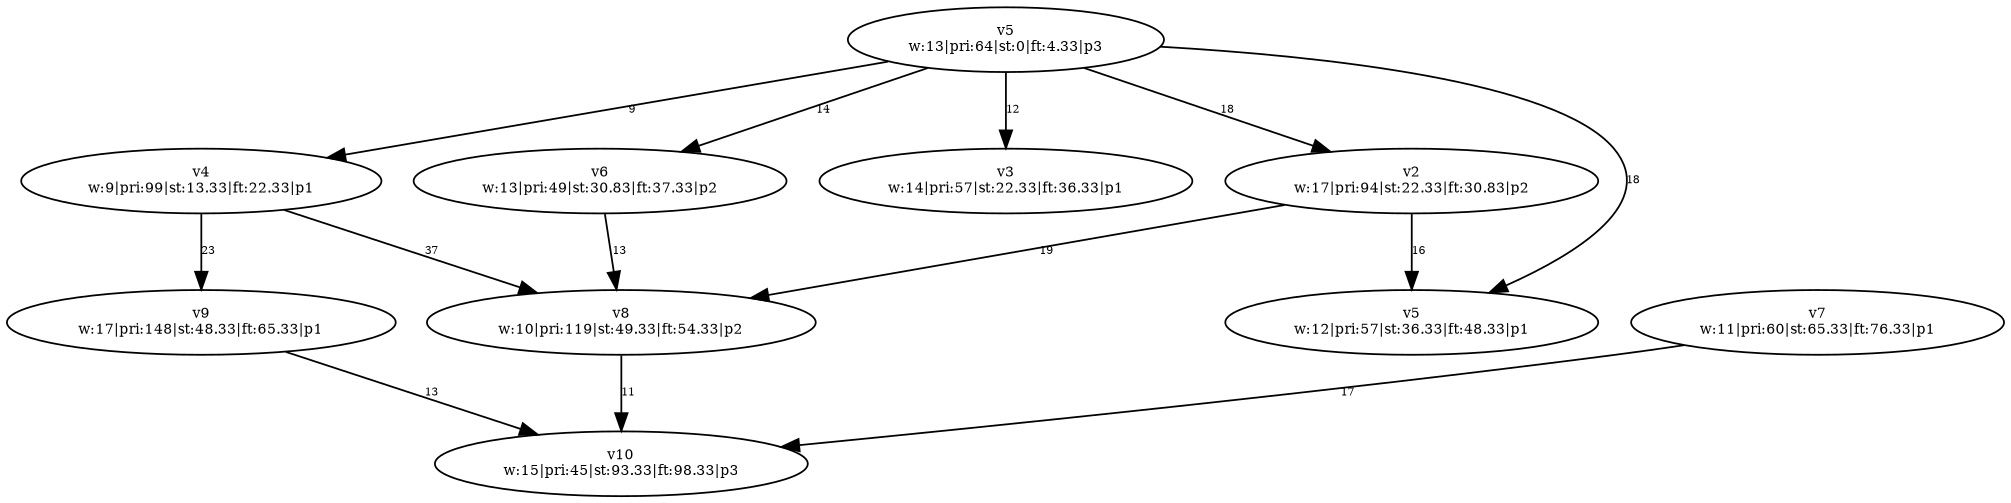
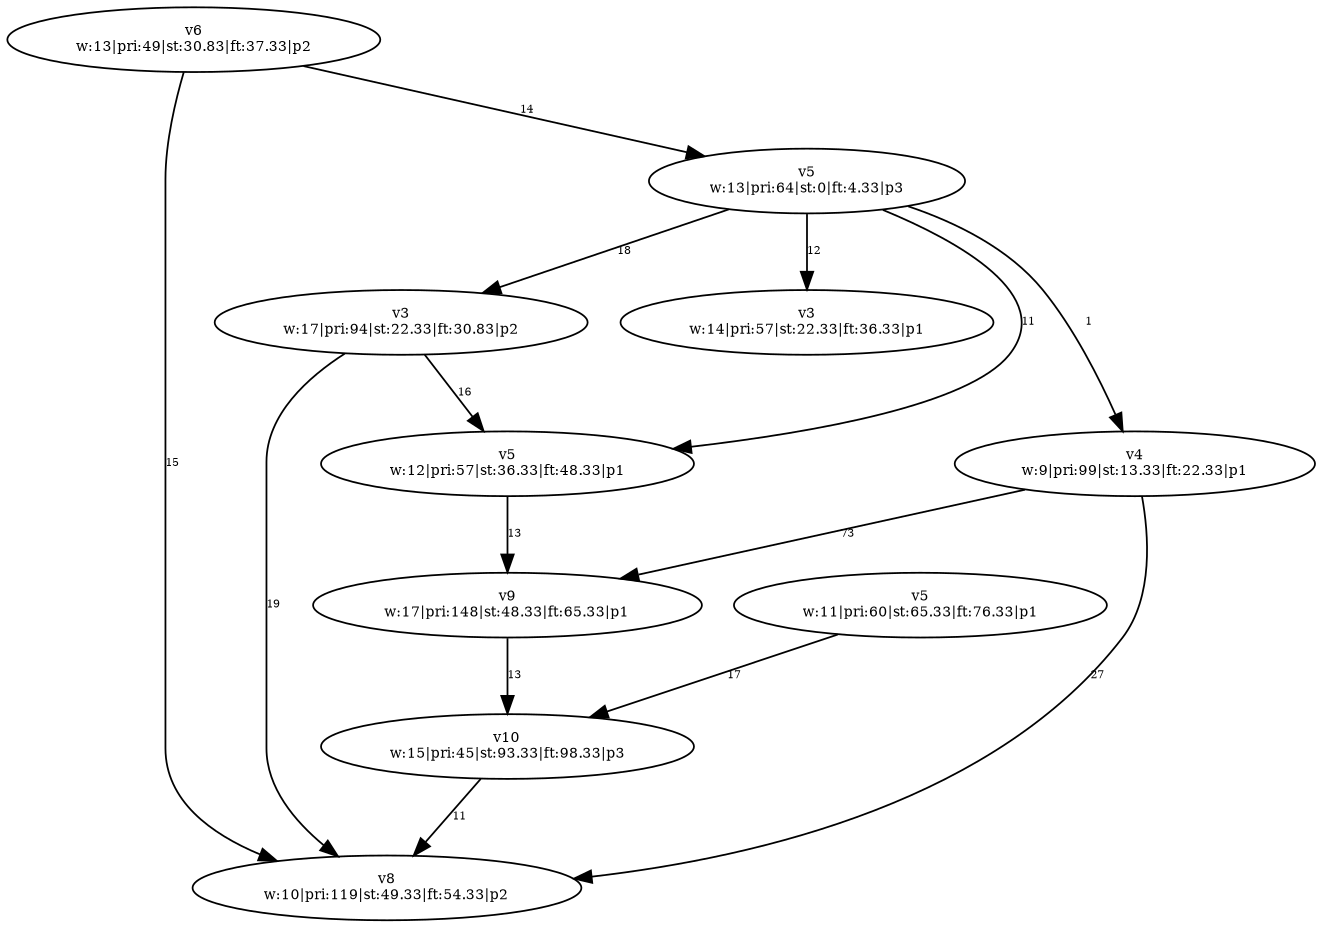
edge "v5 w:13|pri:64|st:0|ft:4.33|p3" -> "v6 w:13|pri:49|st:30.83|ft:37.33|p2": reversed
edge "v5 w:13|pri:64|st:0|ft:4.33|p3" -> "v4 w:9|pri:99|st:13.33|ft:22.33|p1": label "9" -> "1"
node "v2 w:17|pri:94|st:22.33|ft:30.83|p2": label "v2 w:17|pri:94|st:22.33|ft:30.83|p2" -> "v3 w:17|pri:94|st:22.33|ft:30.83|p2"
edge "v5 w:13|pri:64|st:0|ft:4.33|p3" -> "v5 w:12|pri:57|st:36.33|ft:48.33|p1": label "18" -> "11"
edge "v4 w:9|pri:99|st:13.33|ft:22.33|p1" -> "v9 w:17|pri:148|st:48.33|ft:65.33|p1": label "23" -> "73"
edge "v4 w:9|pri:99|st:13.33|ft:22.33|p1" -> "v8 w:10|pri:119|st:49.33|ft:54.33|p2": label "37" -> "27"
edge "v6 w:13|pri:49|st:30.83|ft:37.33|p2" -> "v8 w:10|pri:119|st:49.33|ft:54.33|p2": label "13" -> "15"
node "v7 w:11|pri:60|st:65.33|ft:76.33|p1": label "v7 w:11|pri:60|st:65.33|ft:76.33|p1" -> "v5 w:11|pri:60|st:65.33|ft:76.33|p1"
edge "v8 w:10|pri:119|st:49.33|ft:54.33|p2" -> "v10 w:15|pri:45|st:93.33|ft:98.33|p3": reversed
edge "v5 w:12|pri:57|st:36.33|ft:48.33|p1" -> "v9 w:17|pri:148|st:48.33|ft:65.33|p1": added, label "13"
